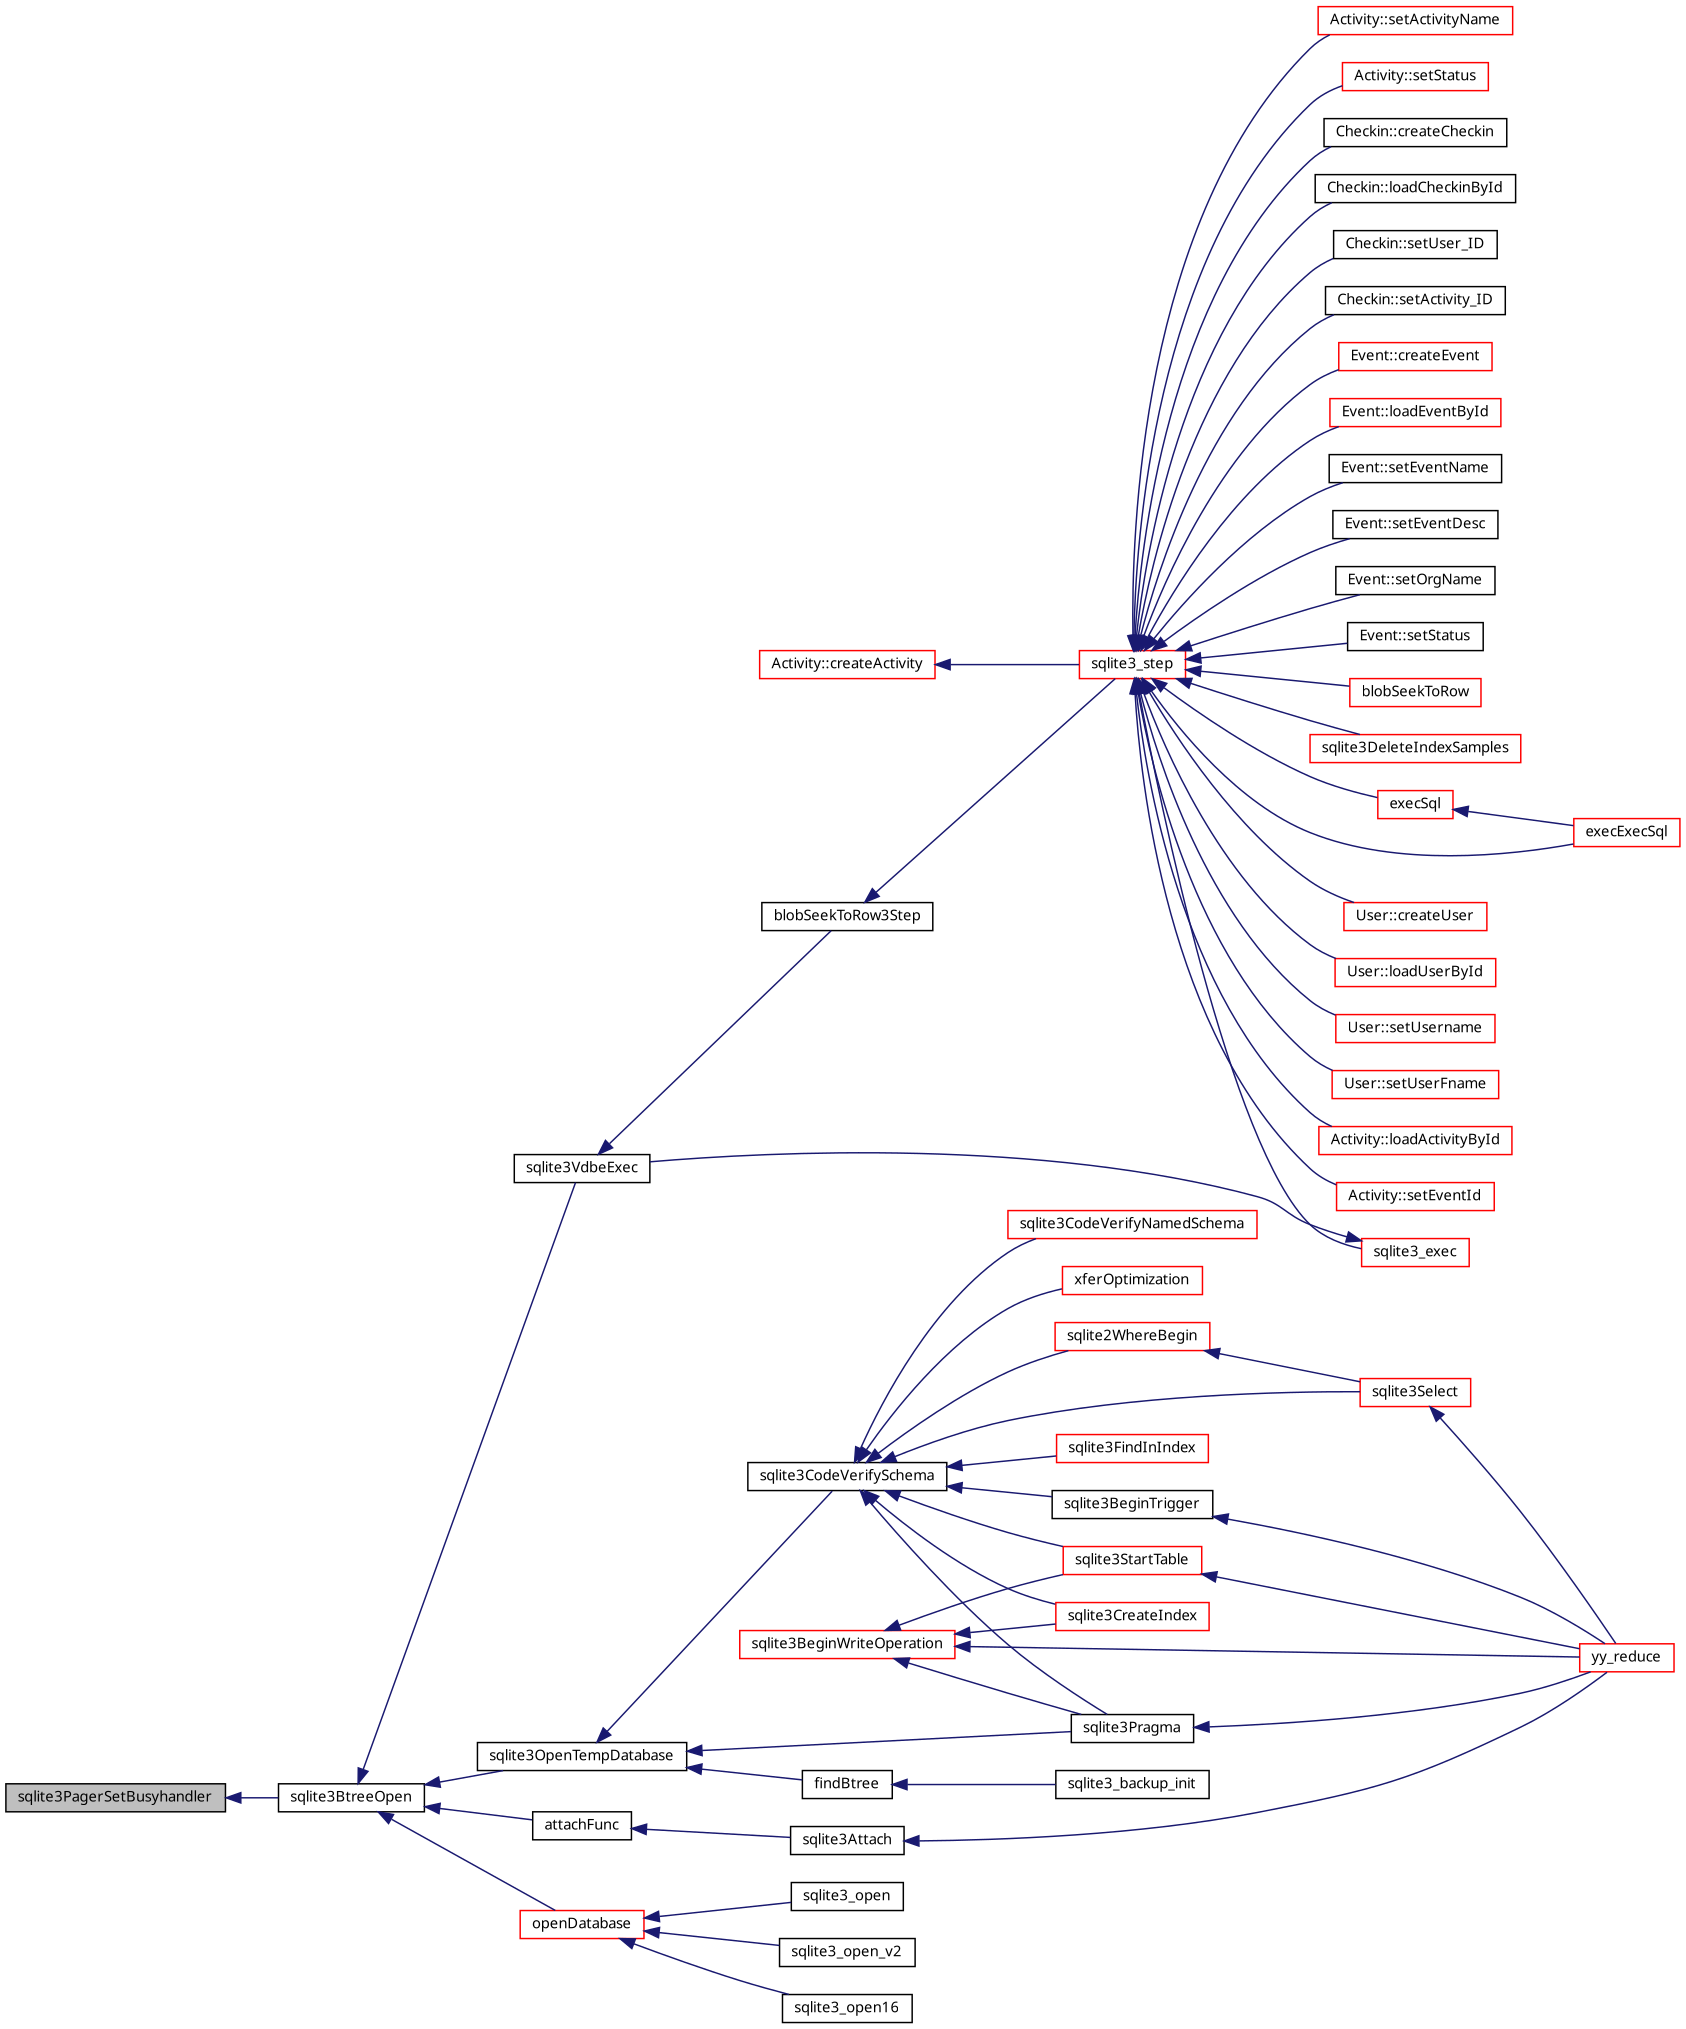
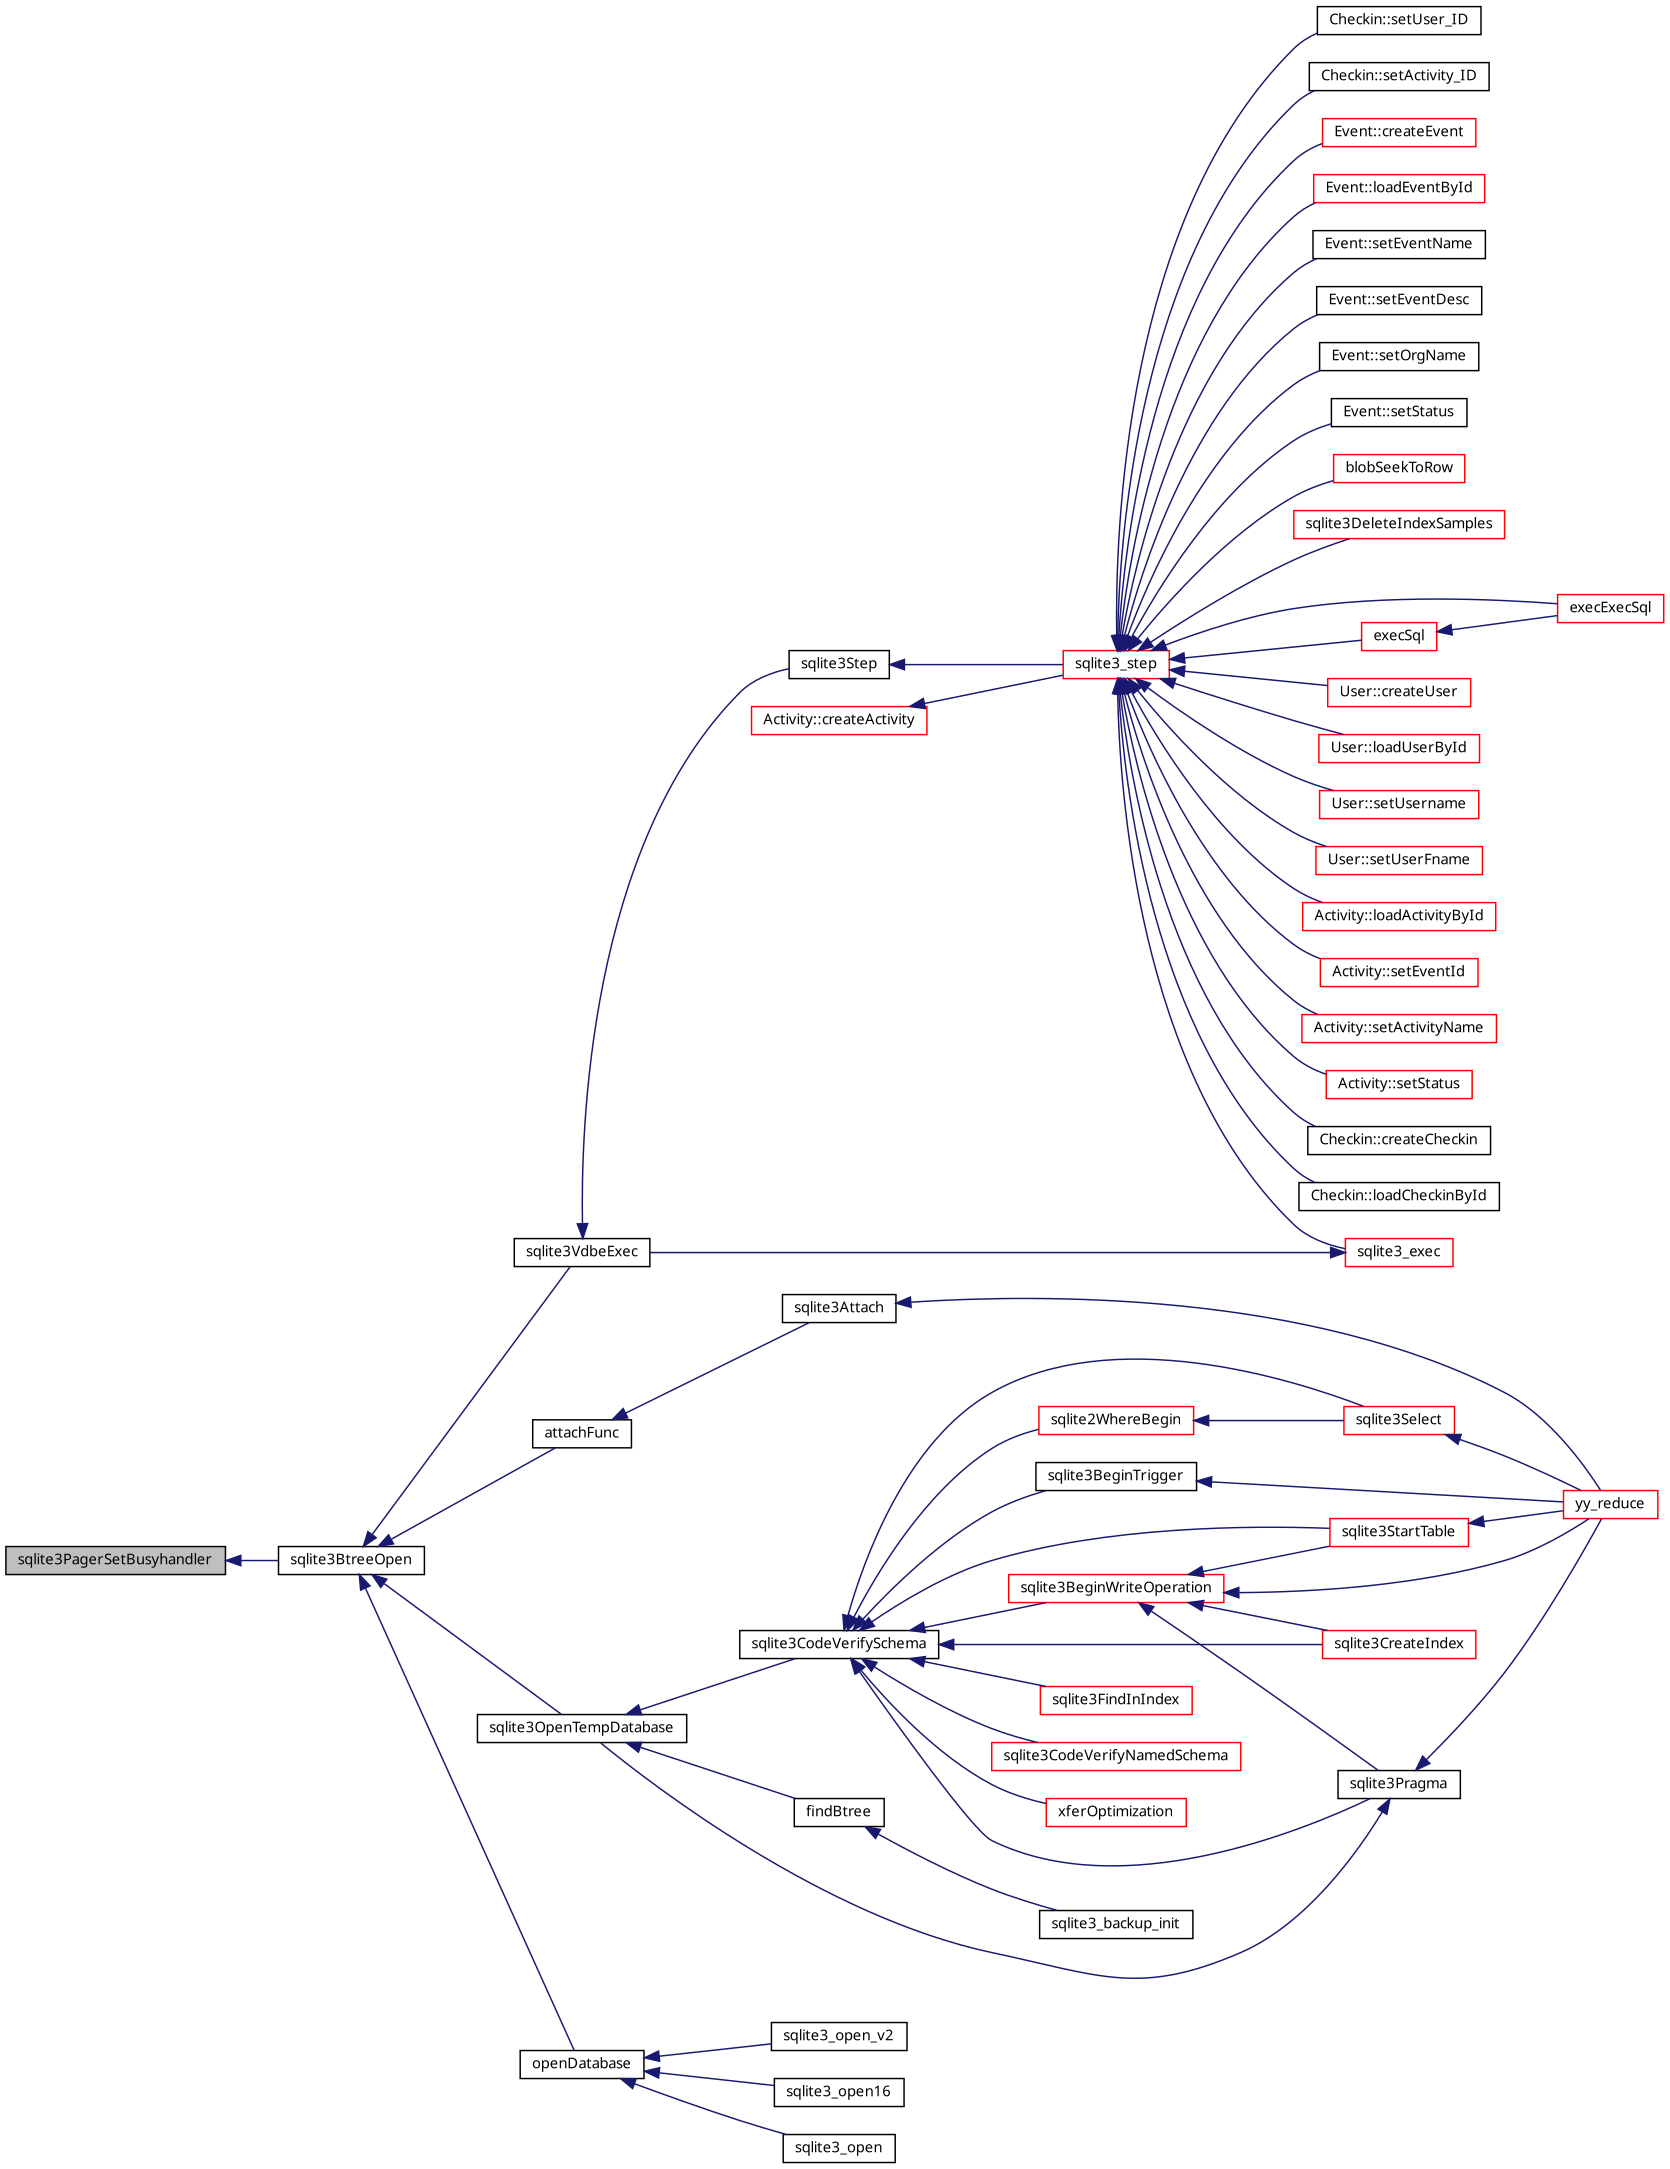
node "blobSeekToRow3Step": label "blobSeekToRow3Step" -> "sqlite3Step"
edge "sqlite3BeginWriteOperation" -> "sqlite3CodeVerifySchema": added
edge "sqlite3Pragma" -> "sqlite3OpenTempDatabase": reversed
node "openDatabase": color red -> black
